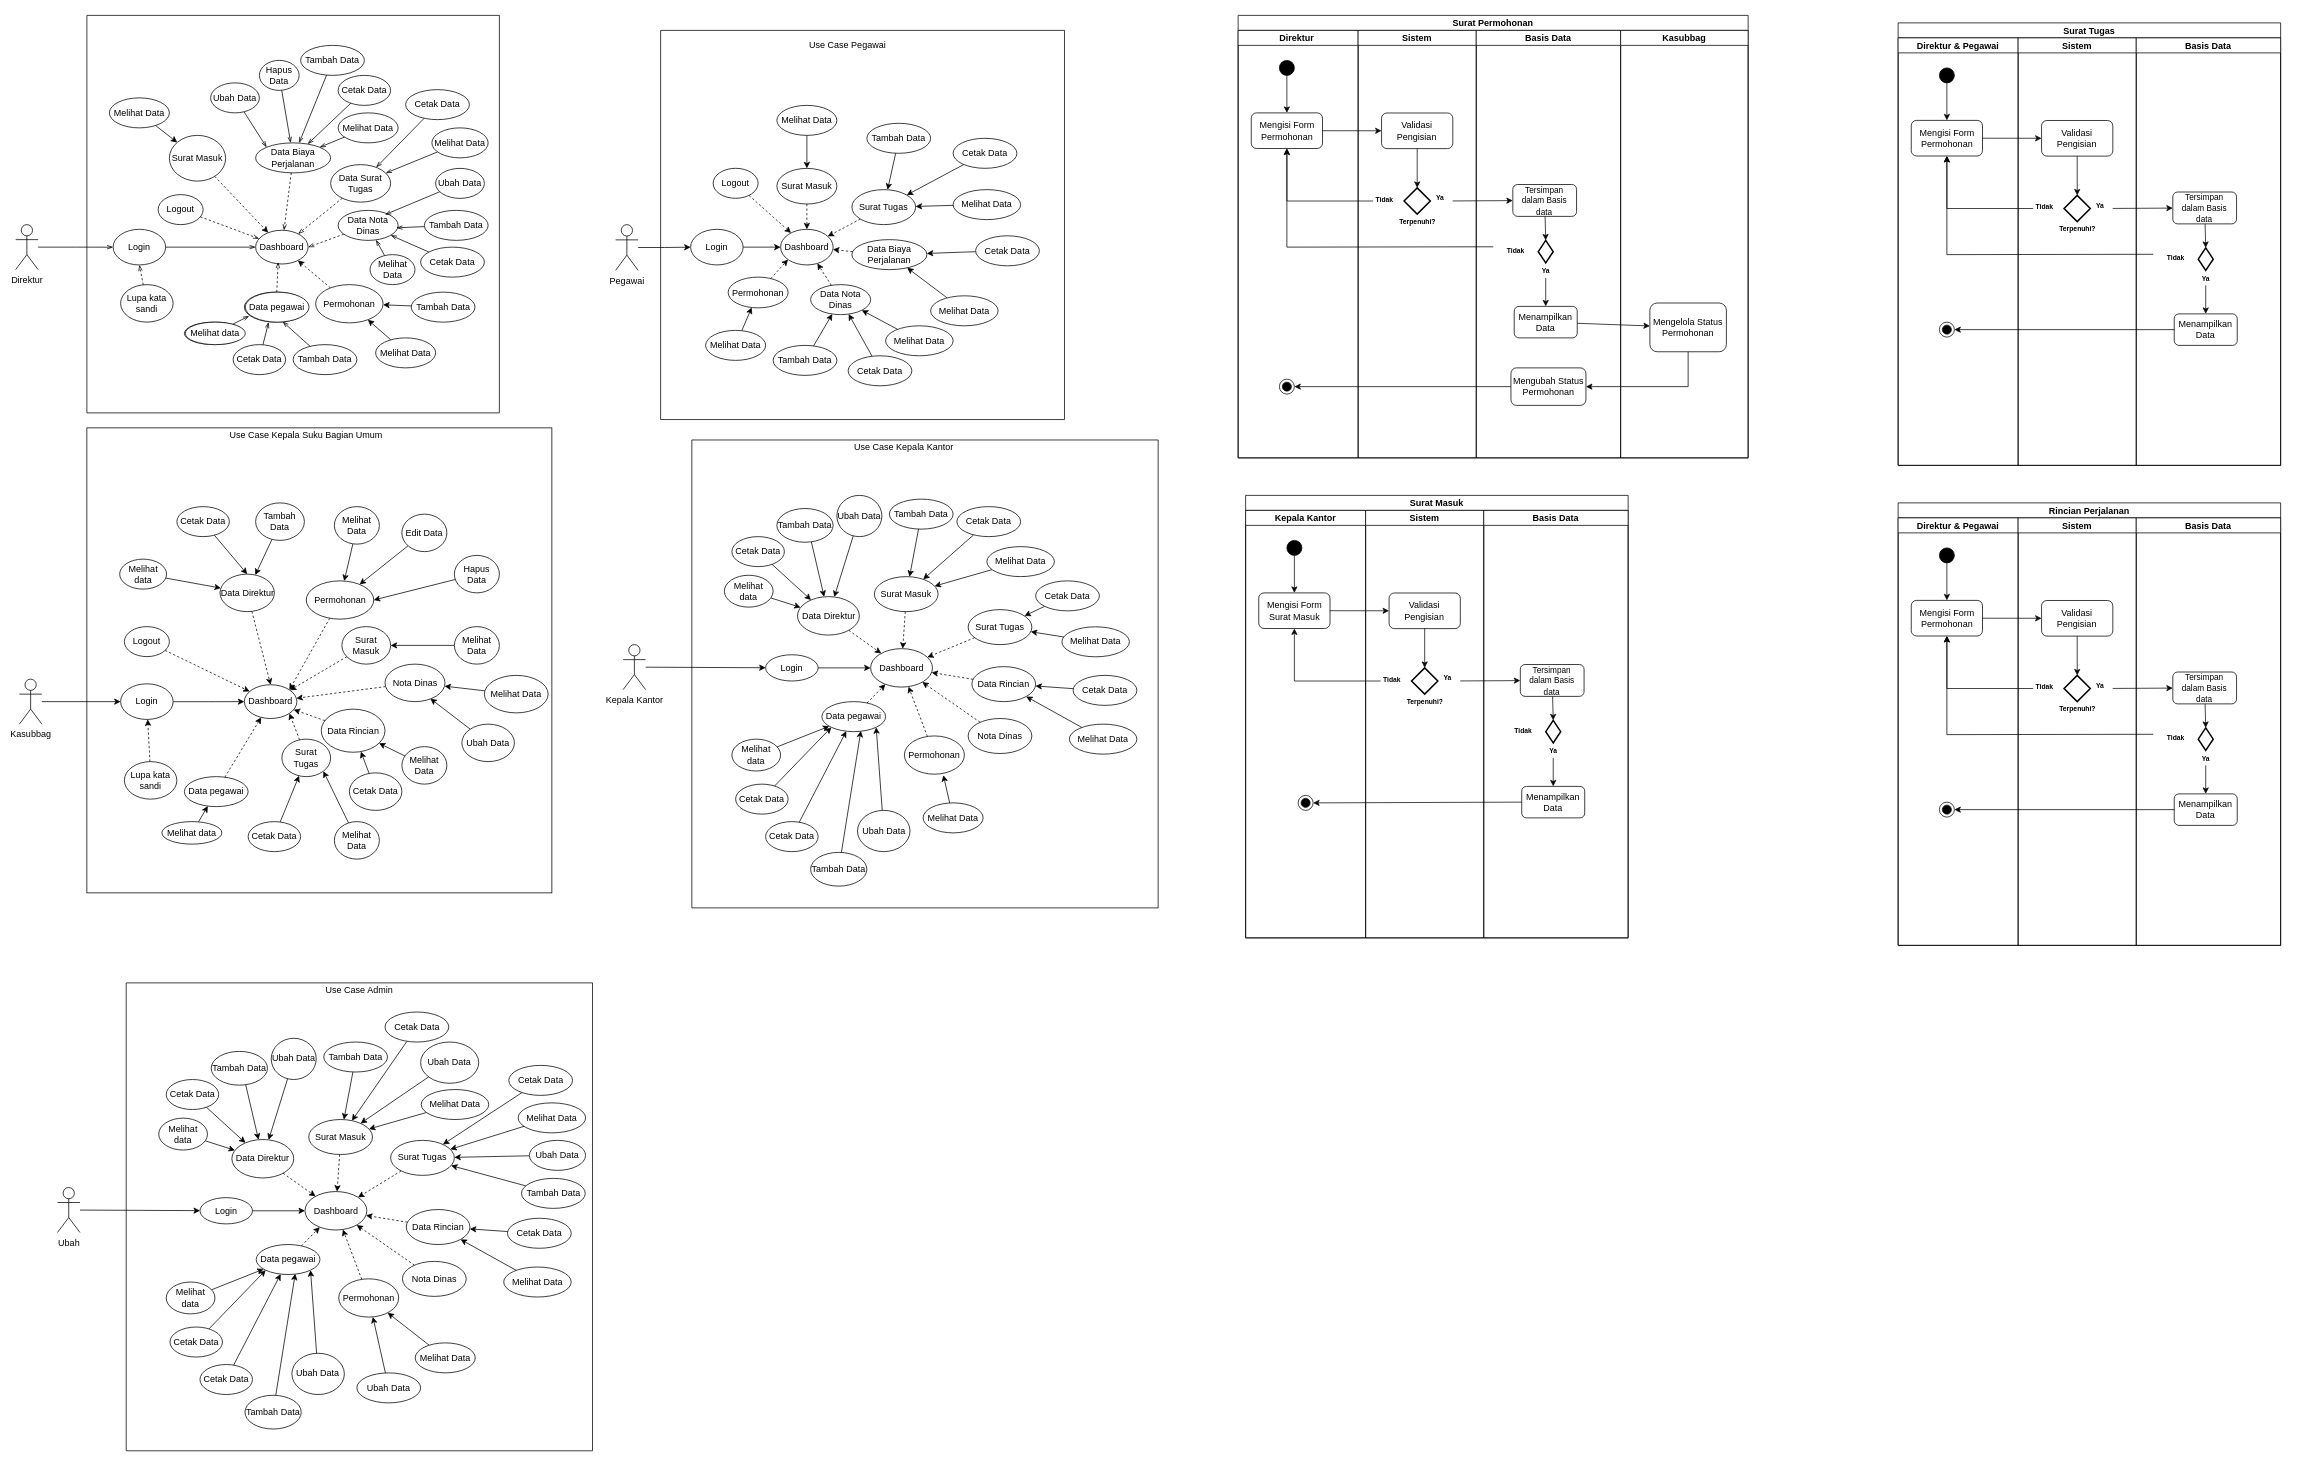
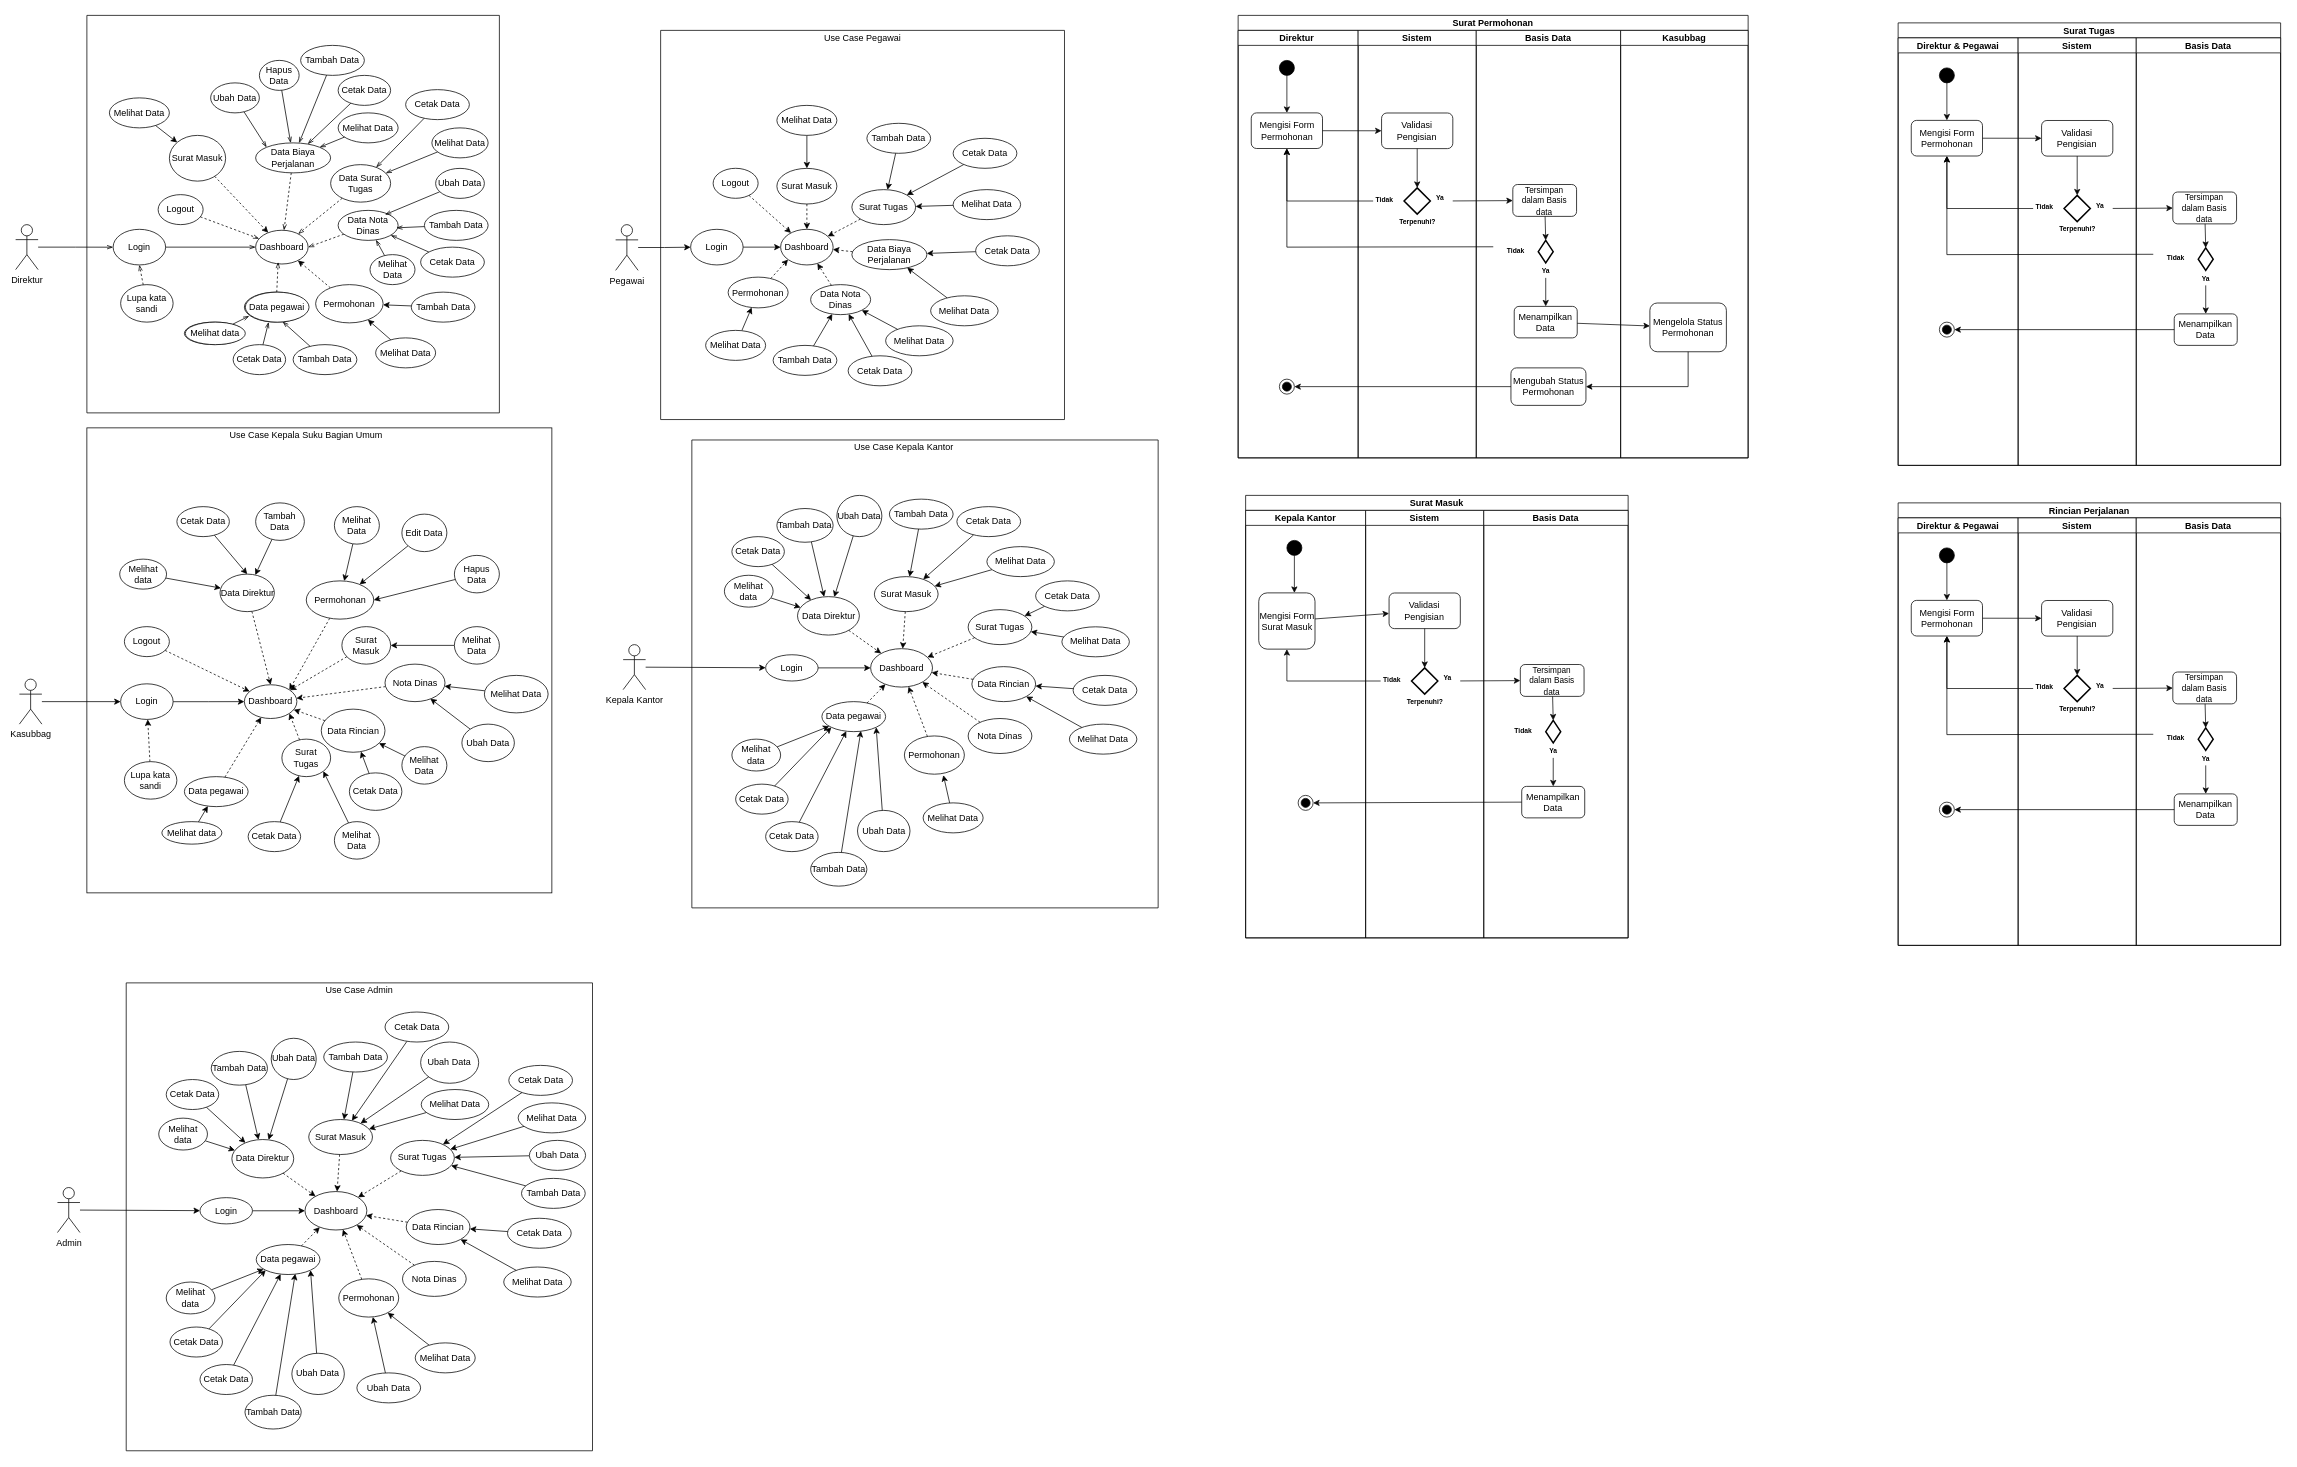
node "Use Case Pegawai": moved (847, 45) -> (862, 38)
node "Mengisi Form Surat Masuk": size 71x36 -> 56x56
node "Ubah": label "Ubah" -> "Admin"
